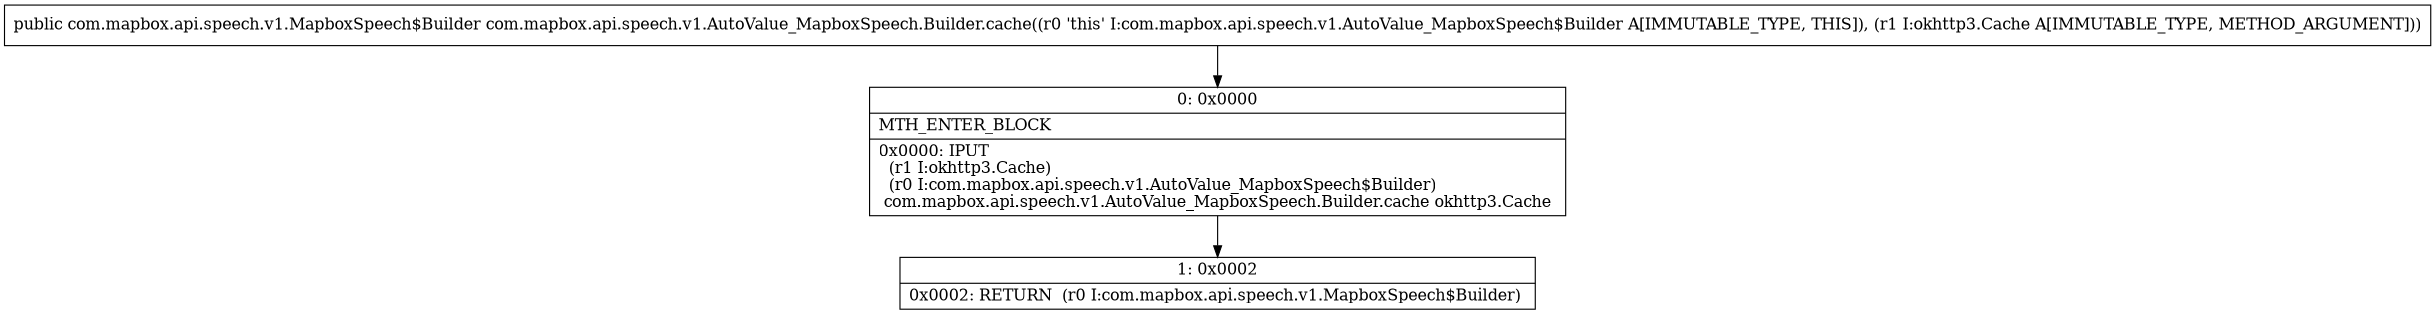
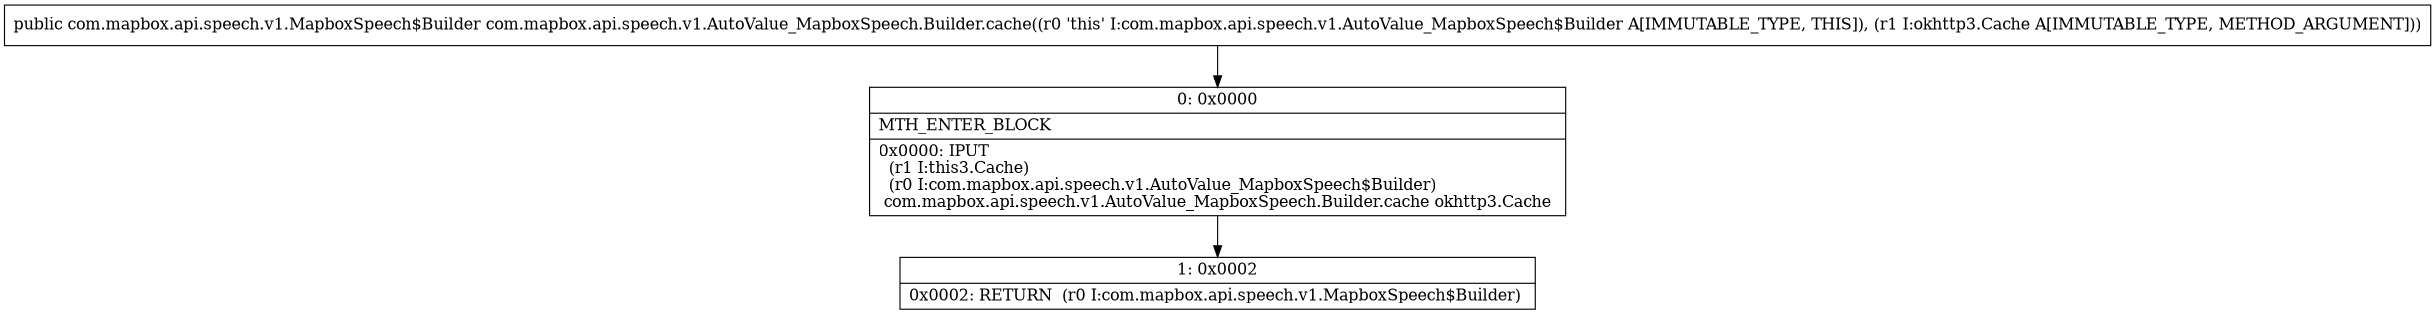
node "0: 0x0000": text "(r1 I:okhttp3.Cache)" -> "(r1 I:this3.Cache)"
